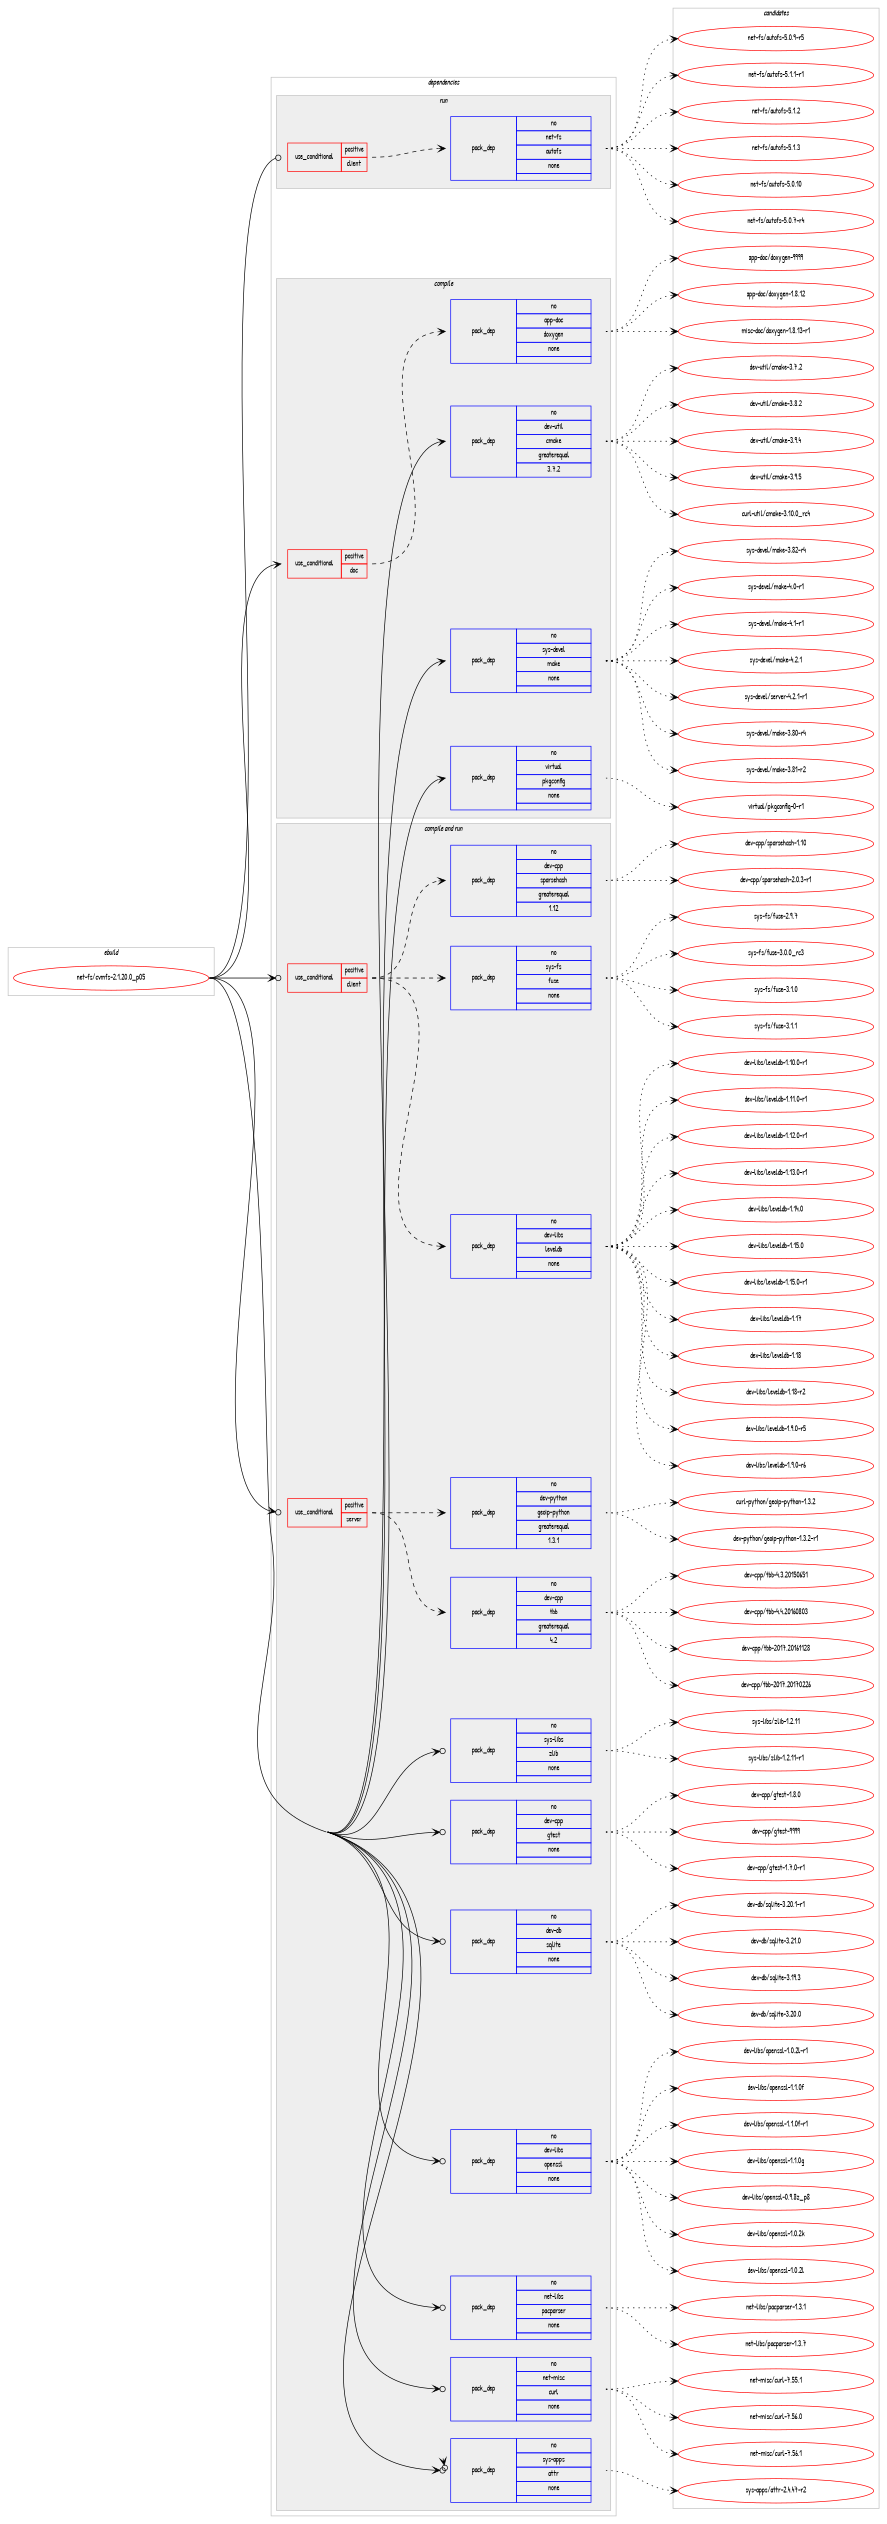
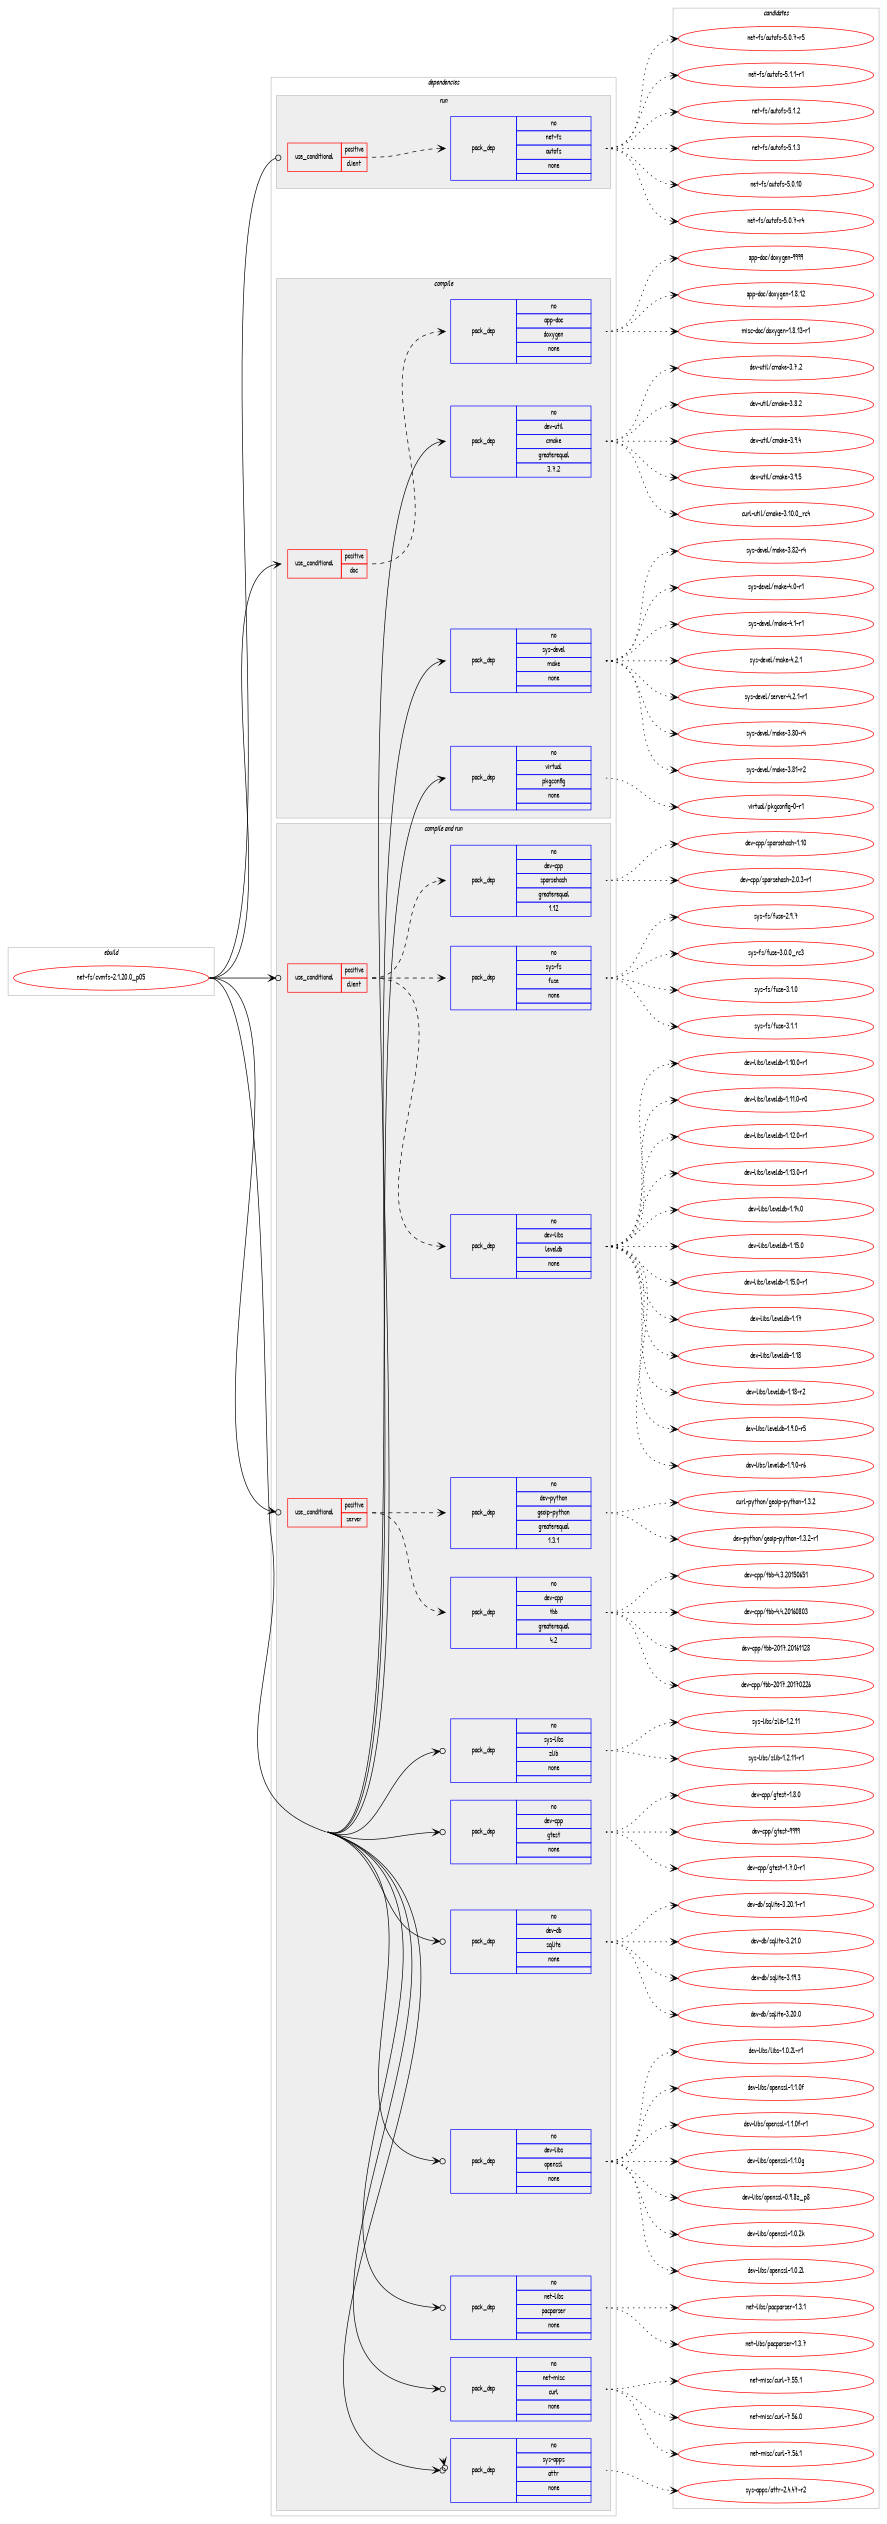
node "net-fs/autofs-5.0.9-r5": label "net-fs/autofs-5.0.9-r5" -> "net-fs/autofs-5.0.7-r5"
node "dev-libs/leveldb-1.11.0-r1": label "dev-libs/leveldb-1.11.0-r1" -> "dev-libs/leveldb-1.11.0-r0"
node "dev-libs/openssl-1.0.2l-r1": label "dev-libs/openssl-1.0.2l-r1" -> "dev-libs/libs-1.0.2l-r1"
